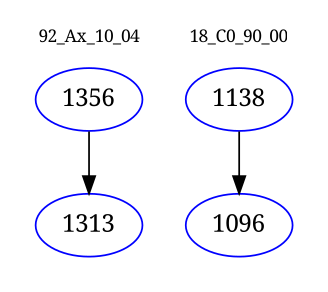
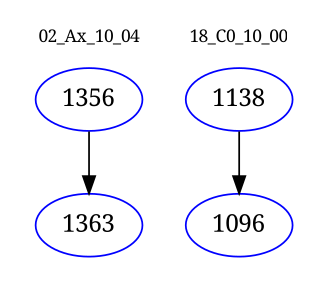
cluster "92_Ax_10_04": label "92_Ax_10_04" -> "02_Ax_10_04"
cluster "18_C0_90_00": label "18_C0_90_00" -> "18_C0_10_00"
node "1313": label "1313" -> "1363"
